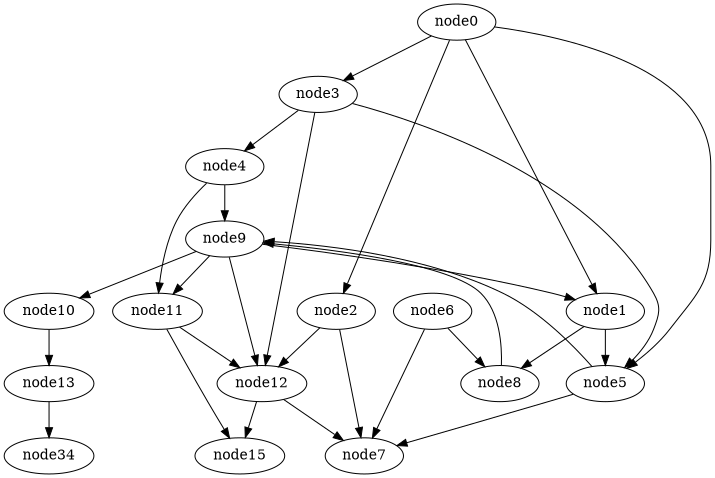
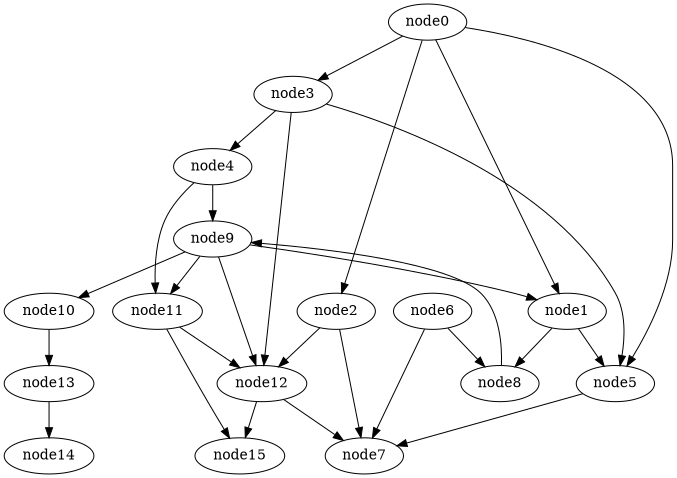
edge "node5" -> "node9": removed
node "node34": label "node34" -> "node14"
